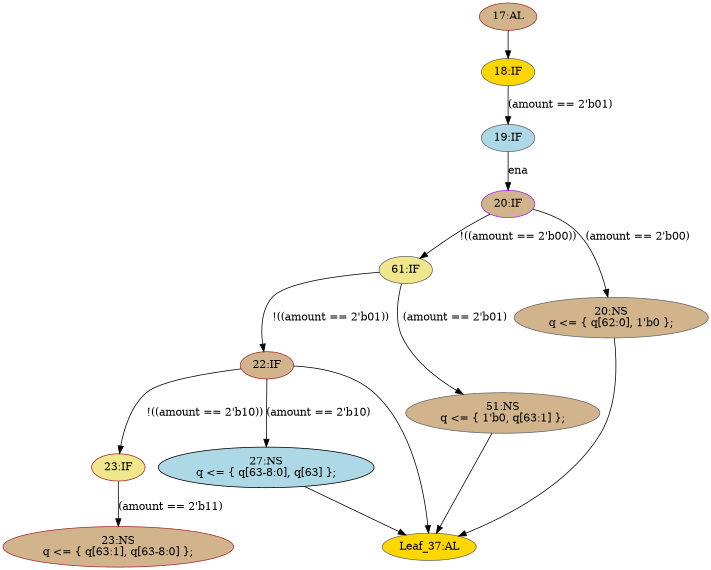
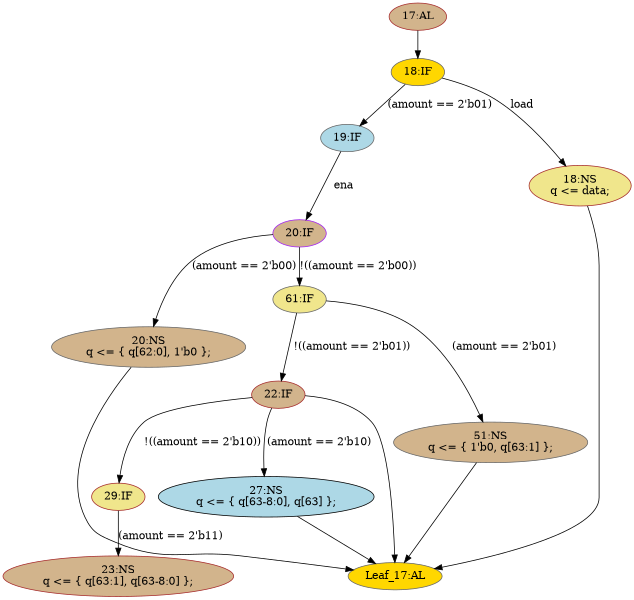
node "18:NS q <= data;": added
node "23:IF": label "23:IF" -> "29:IF"
node "Leaf_37:AL": label "Leaf_37:AL" -> "Leaf_17:AL"
